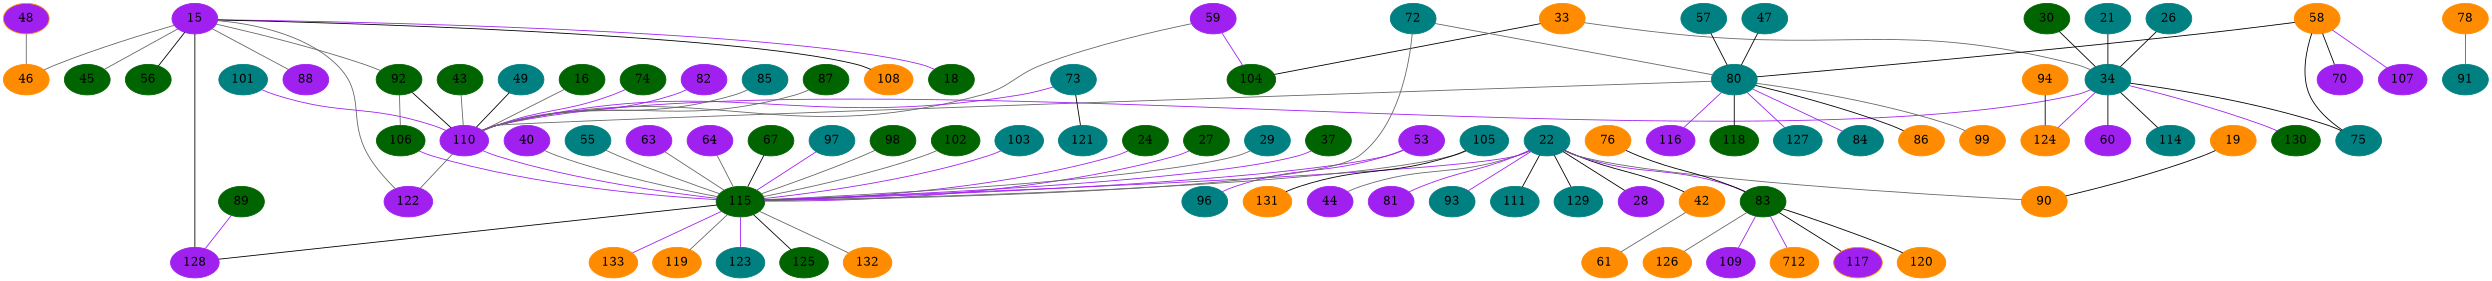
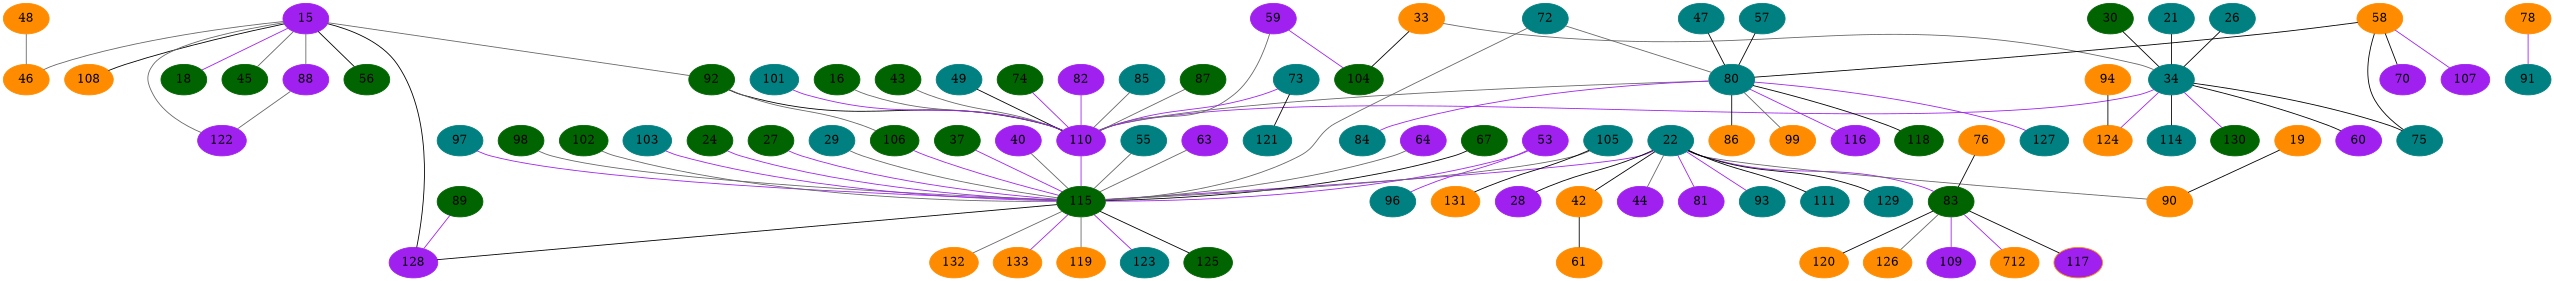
node "48": fillcolor purple -> darkorange
edge "110" -- "122": now "88" -- "122"
edge "42" -- "61": color gray40 -> black
